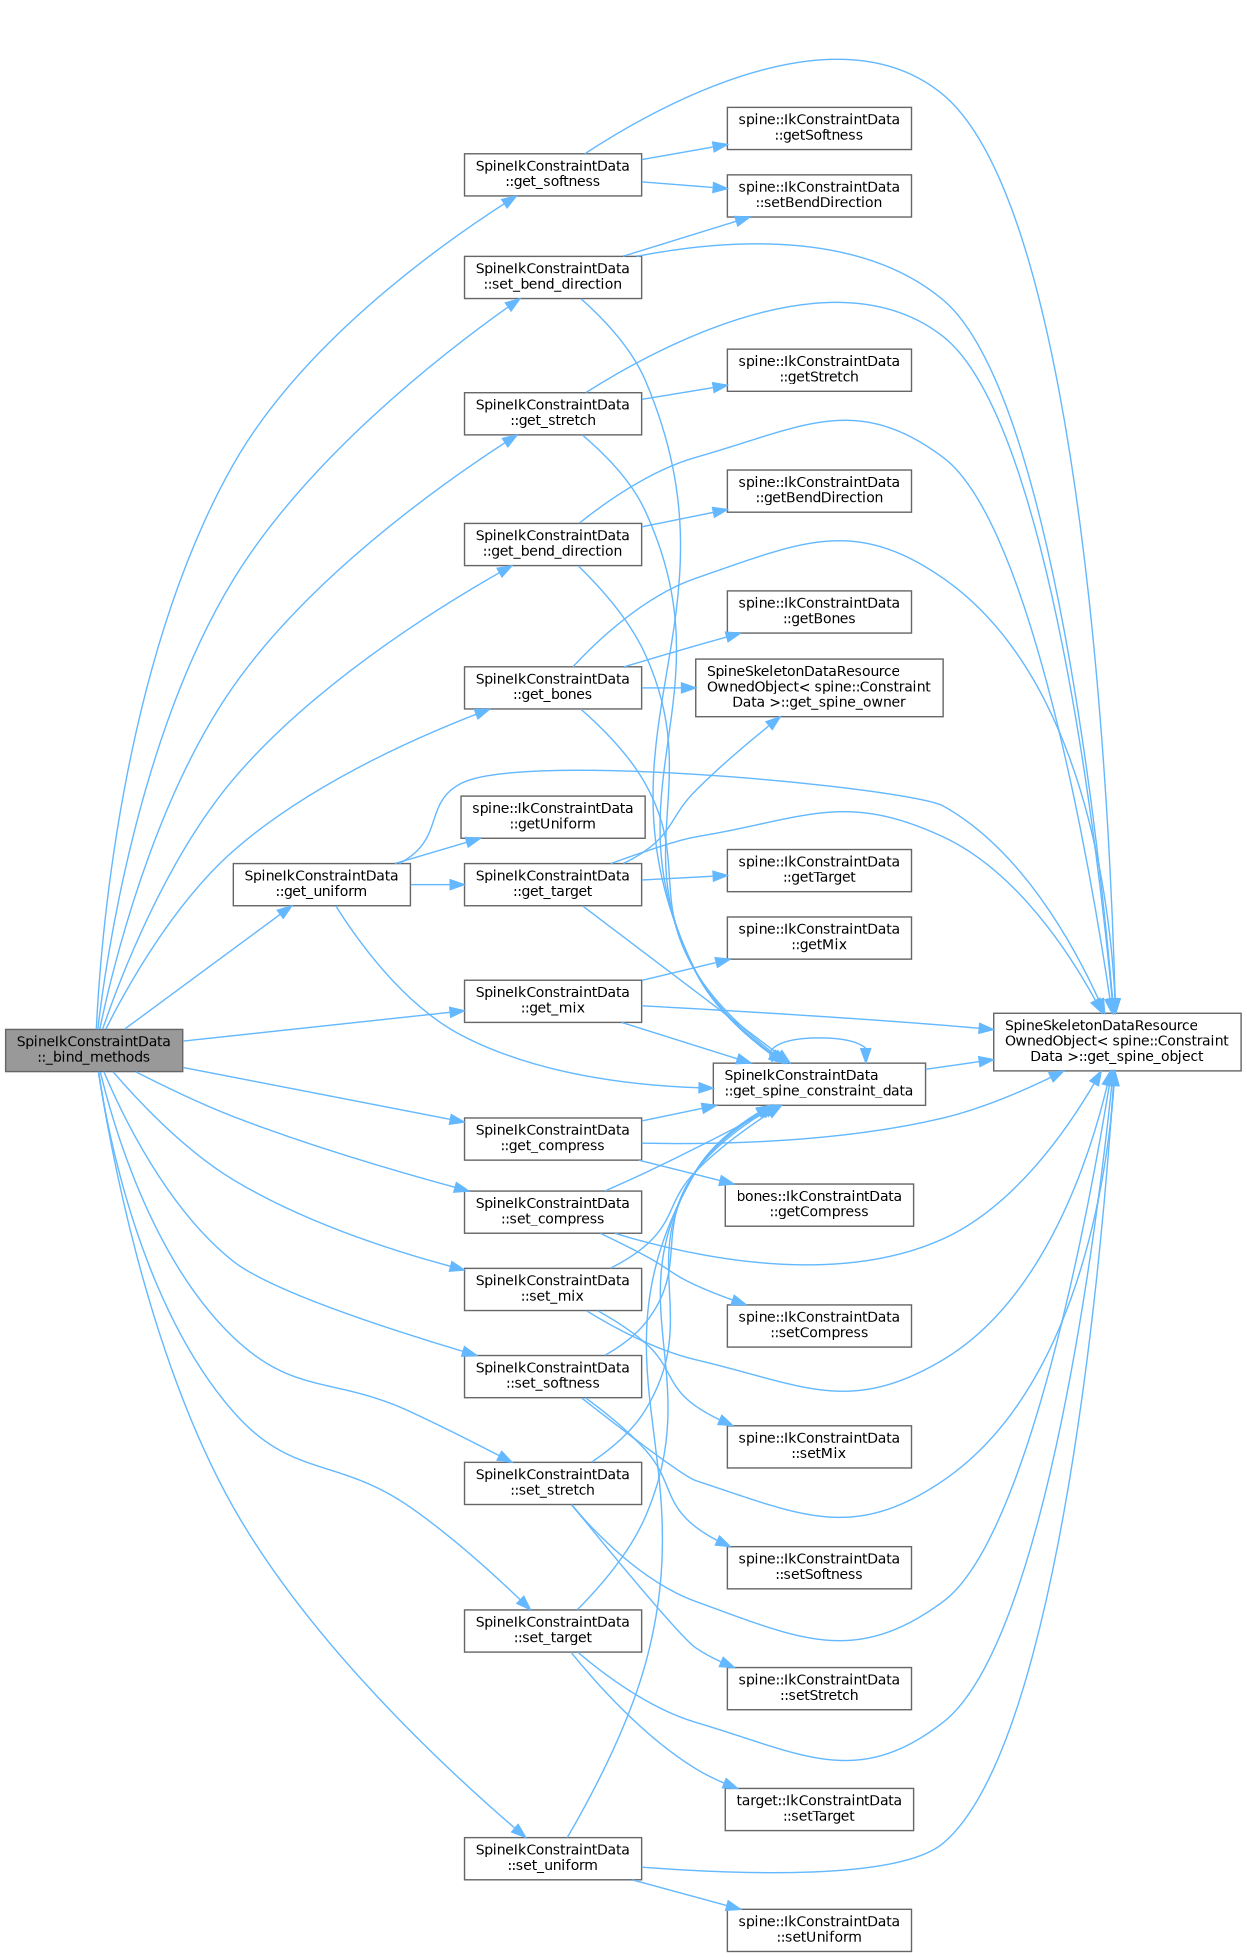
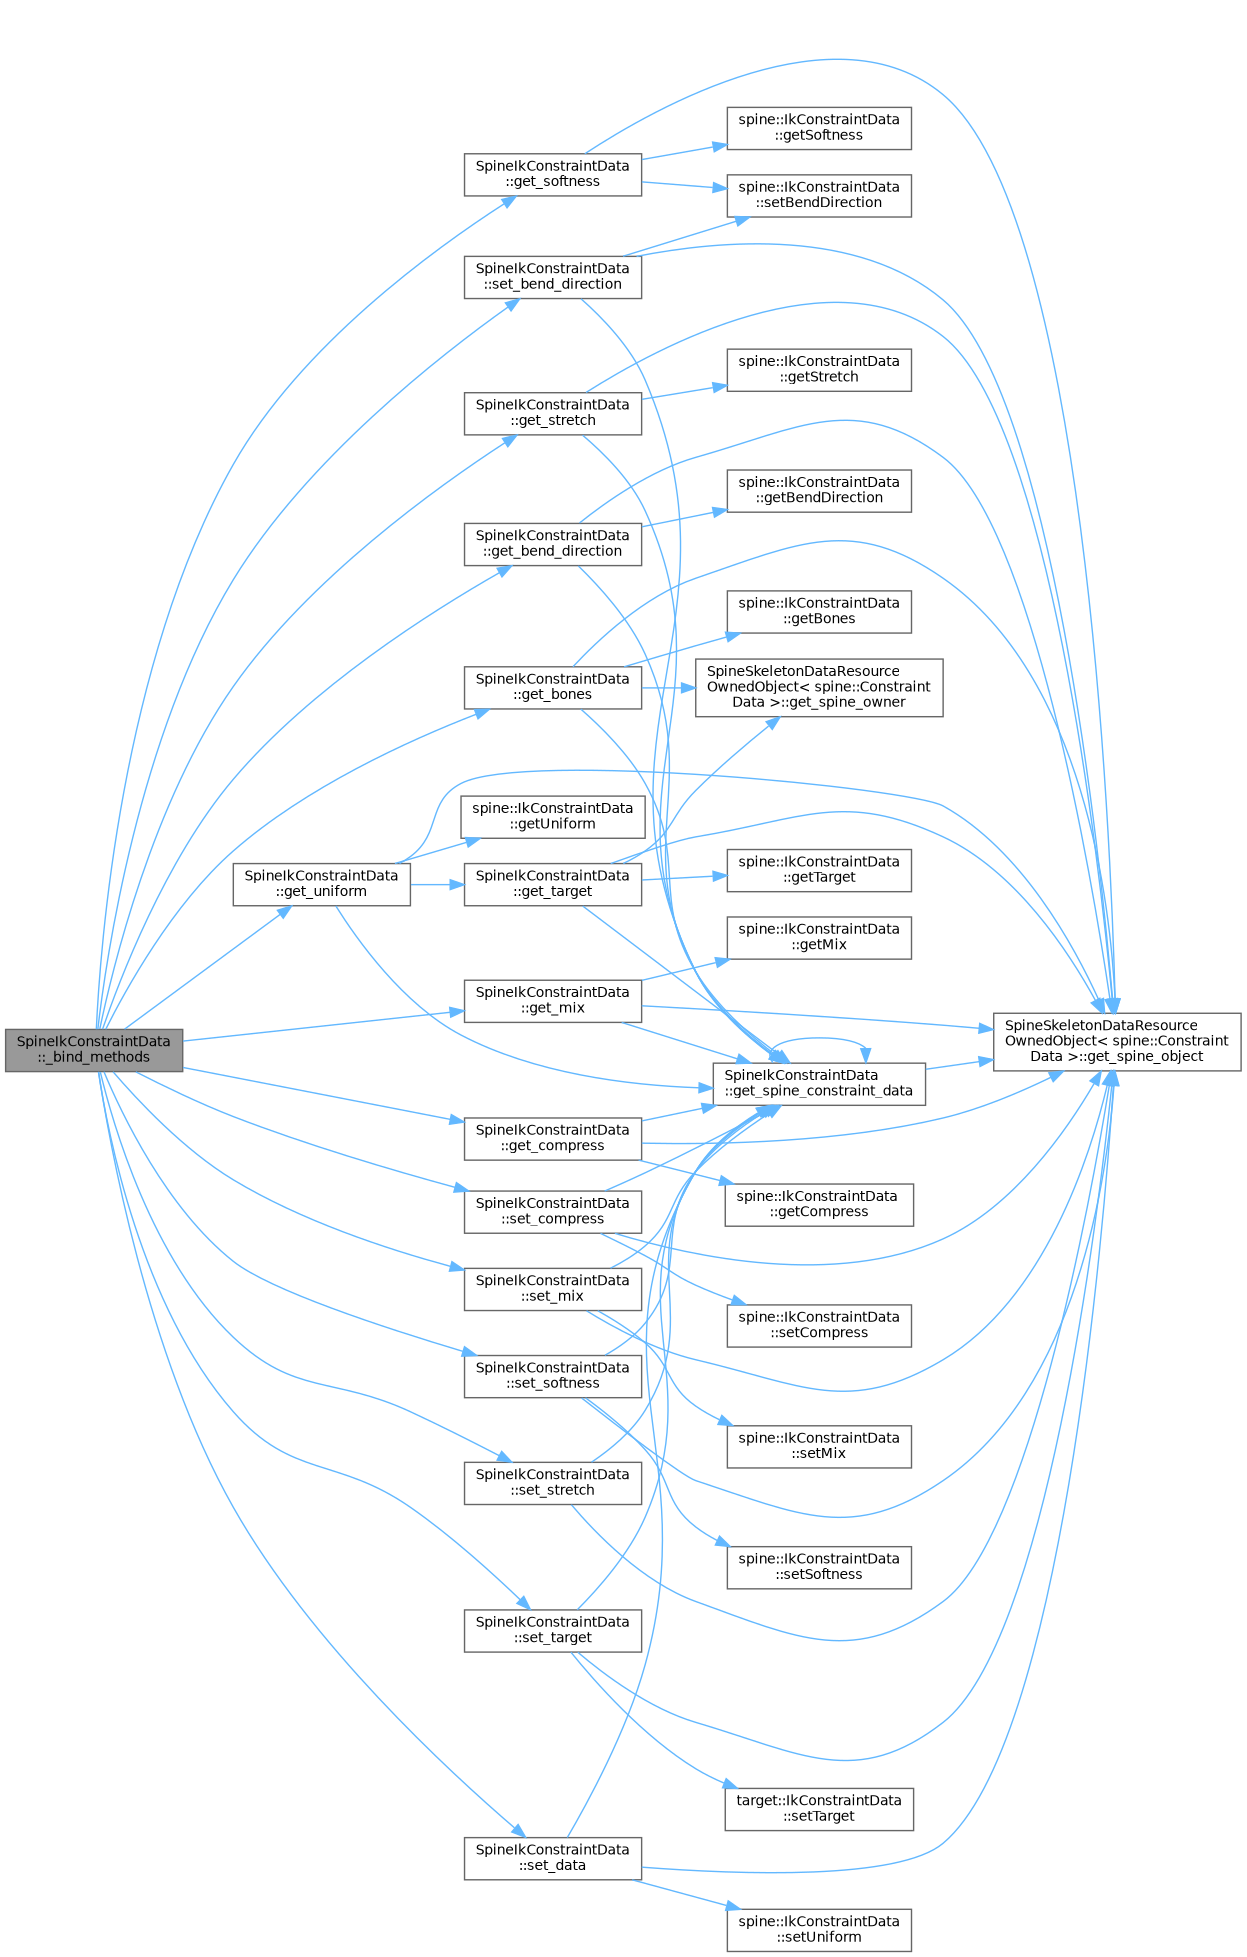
node "bones::IkConstraintData ::getCompress": label "bones::IkConstraintData ::getCompress" -> "spine::IkConstraintData ::getCompress"
node "spine::IkConstraintData ::setStretch": removed
node "SpineIkConstraintData ::set_uniform": label "SpineIkConstraintData ::set_uniform" -> "SpineIkConstraintData ::set_data"
